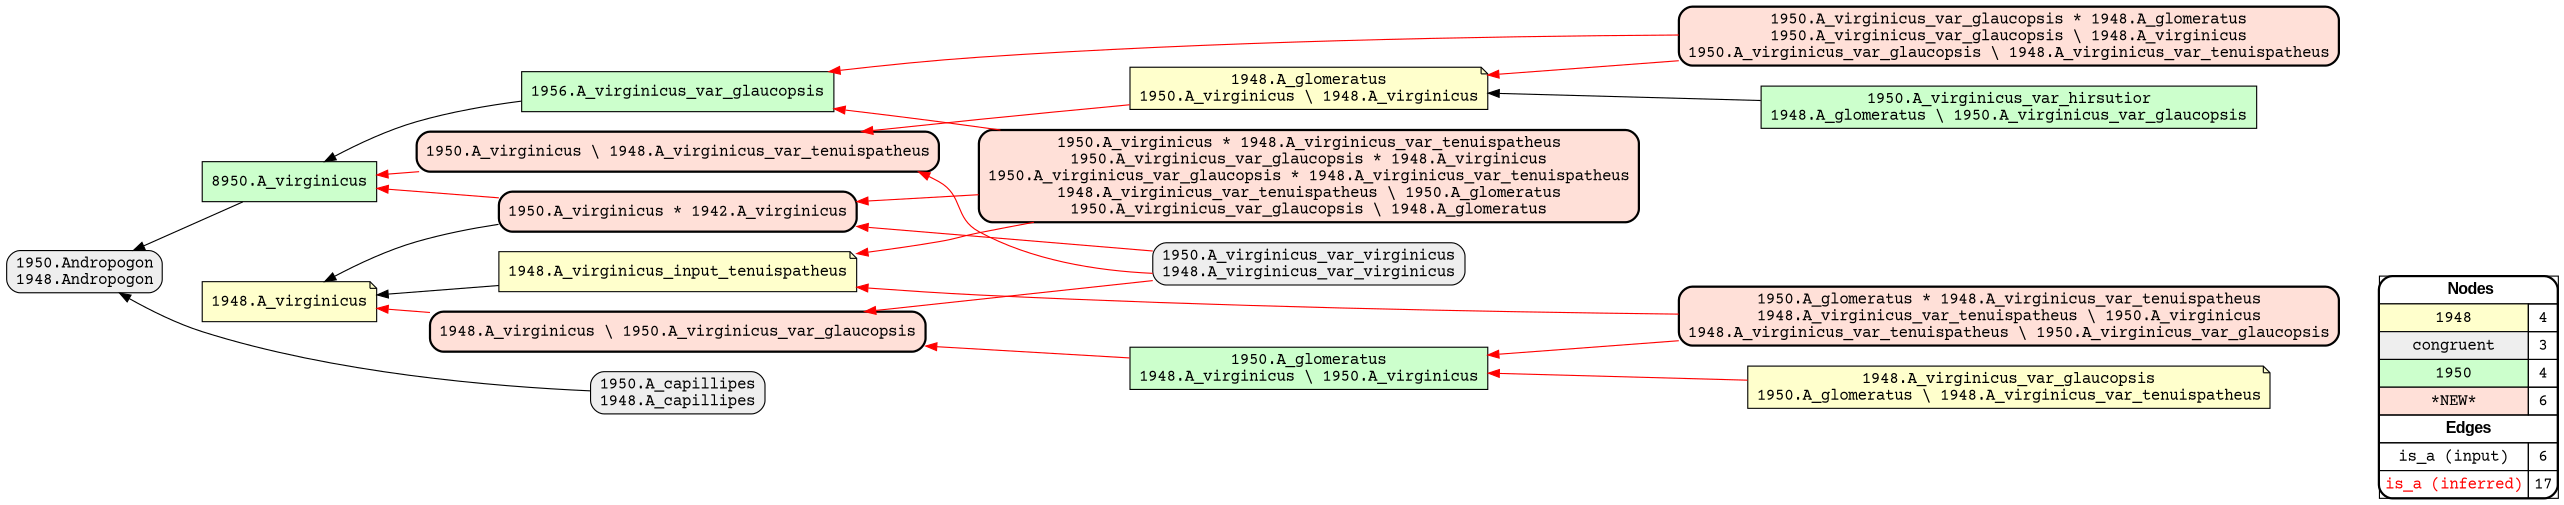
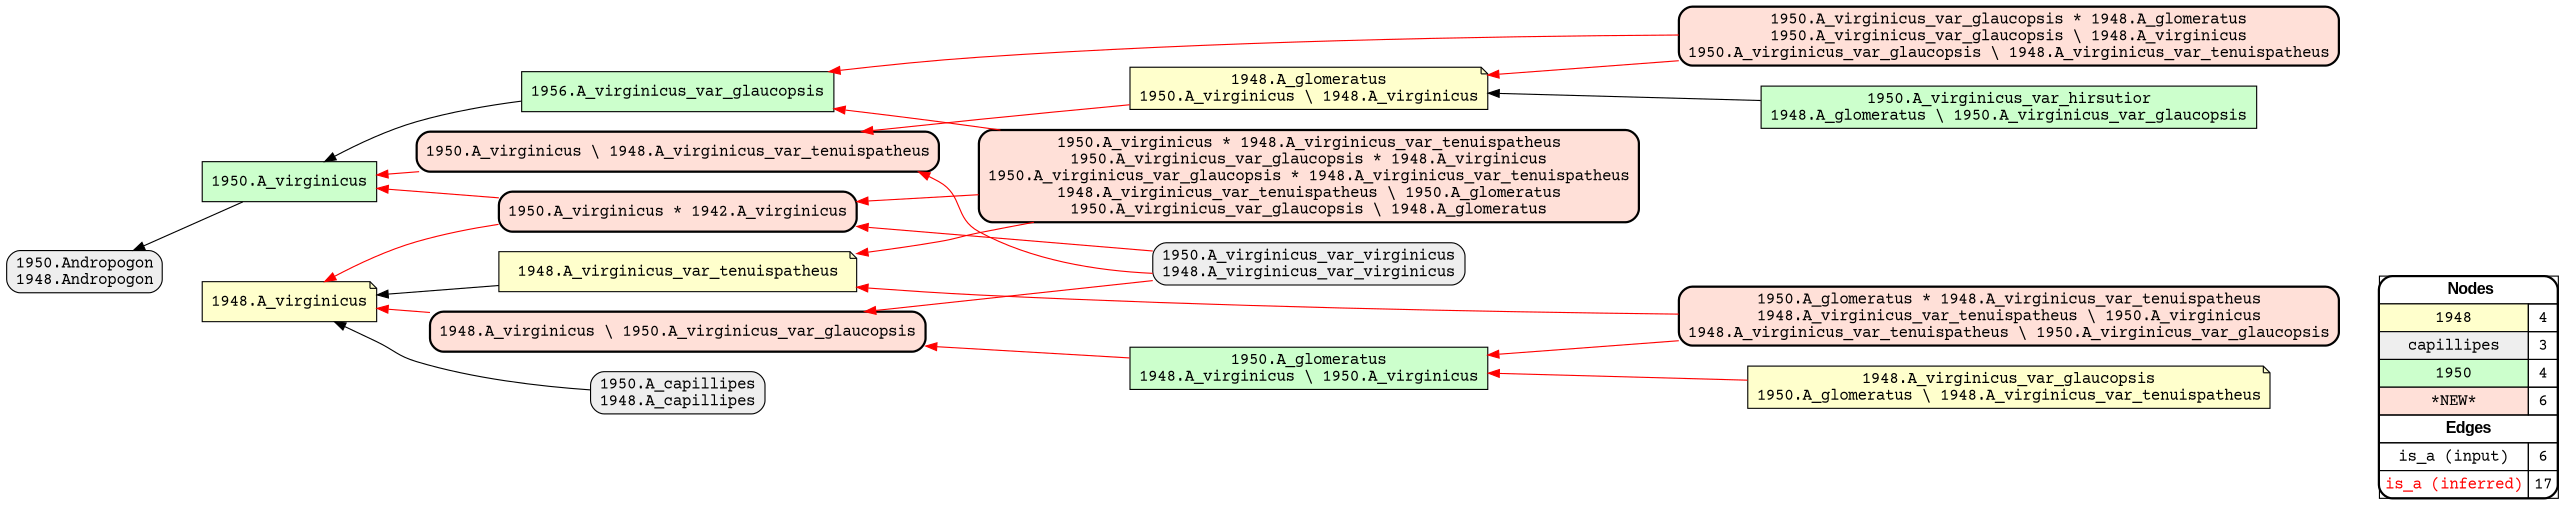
node "8950.A_virginicus": label "8950.A_virginicus" -> "1950.A_virginicus"
edge "1950.A_virginicus * 1942.A_virginicus" -> "1948.A_virginicus": color #000000 -> #ff0000
node "1948.A_virginicus_input_tenuispatheus": label "1948.A_virginicus_input_tenuispatheus" -> "1948.A_virginicus_var_tenuispatheus"
node "Nodes": text "congruent" -> "capillipes"
edge "1950.A_capillipes 1948.A_capillipes" -> "1950.Andropogon 1948.Andropogon": now "1950.A_capillipes 1948.A_capillipes" -> "1948.A_virginicus"
